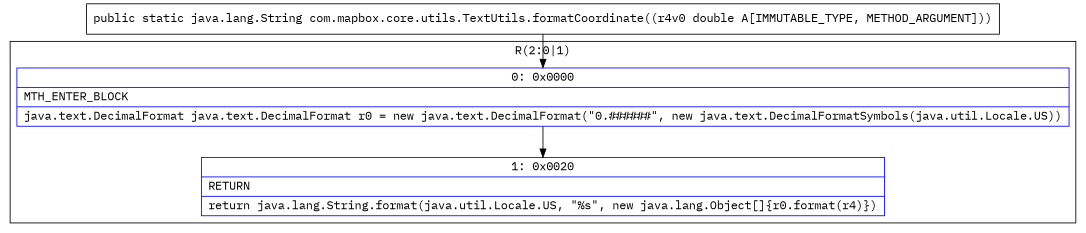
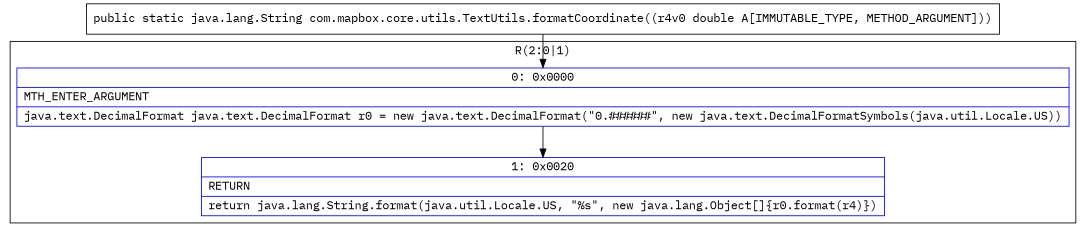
node "0: 0x0000": text "MTH_ENTER_BLOCK" -> "MTH_ENTER_ARGUMENT"
